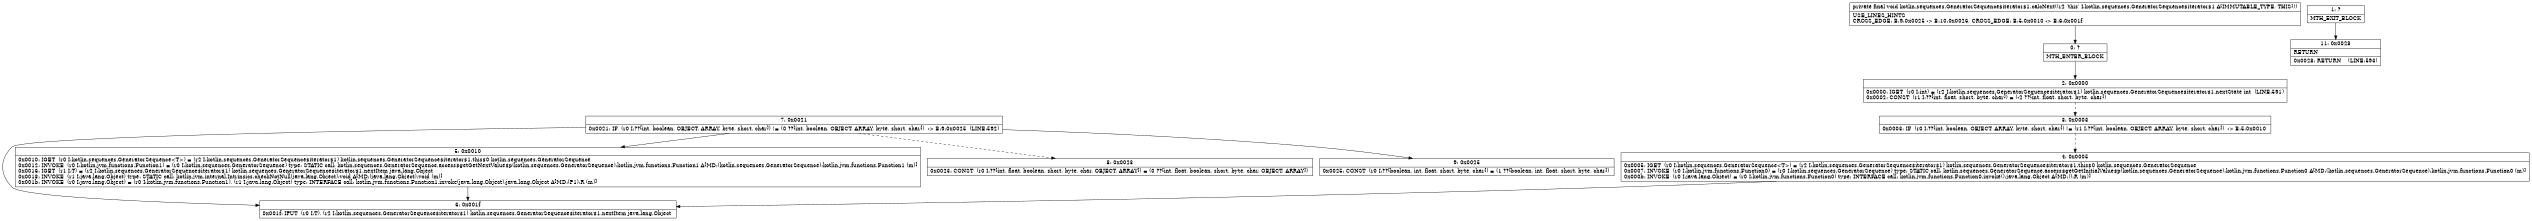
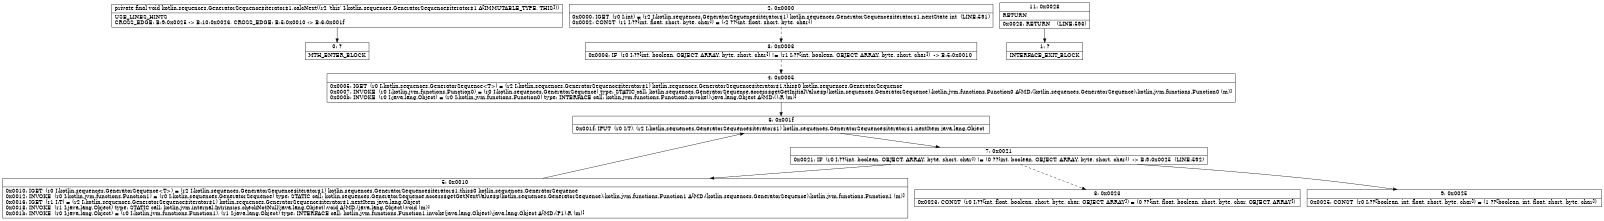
node "1: ?": text "MTH_EXIT_BLOCK" -> "INTERFACE_EXIT_BLOCK"
edge "1: ?" -> "11: 0x0028": reversed
edge "0: ?" -> "2: 0x0000": removed
edge "7: 0x0021" -> "6: 0x001f": reversed
